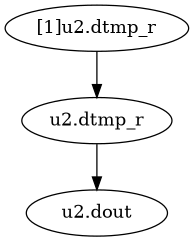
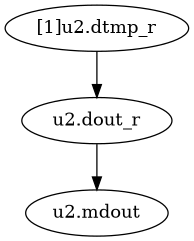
node "u2.dtmp_r": label "u2.dtmp_r" -> "u2.dout_r"
node "u2.dout": label "u2.dout" -> "u2.mdout"
